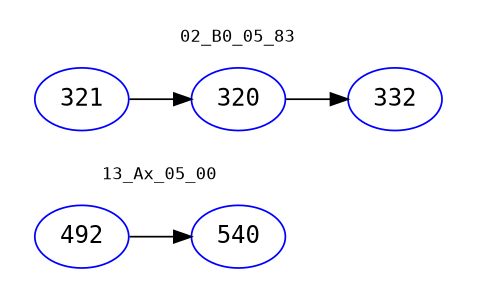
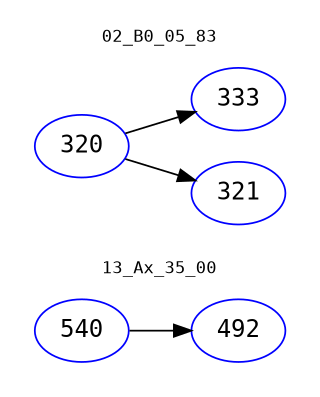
edge "321" -> "320": reversed
node "332": label "332" -> "333"
cluster "13_Ax_05_00": label "13_Ax_05_00" -> "13_Ax_35_00"
edge "492" -> "540": reversed
